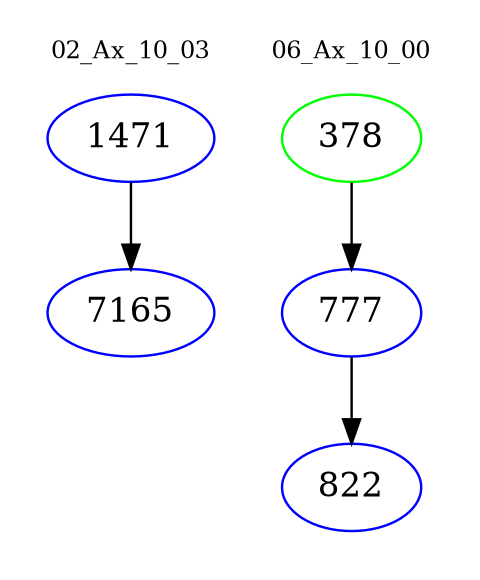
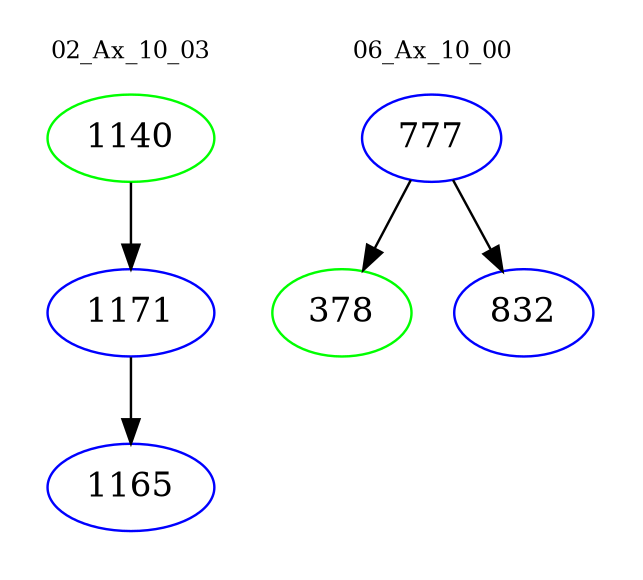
node "1140": added
node "1471": label "1471" -> "1171"
edge "378" -> "777": reversed
node "7165": label "7165" -> "1165"
node "822": label "822" -> "832"
